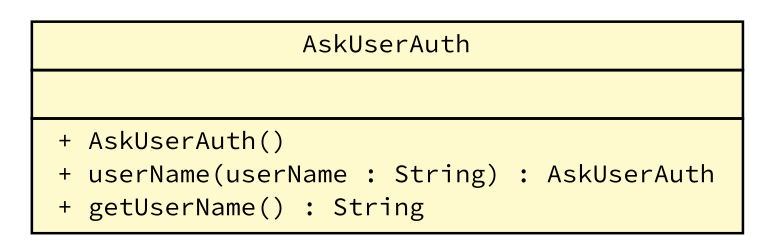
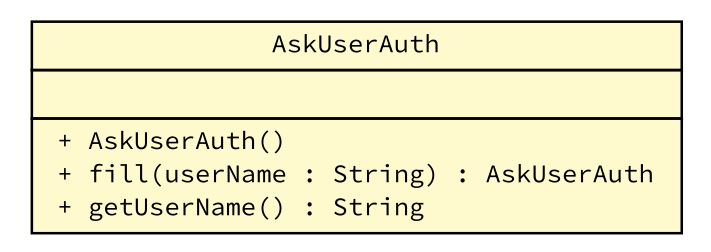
node "AskUserAuth": text "+ userName(userName : String) : AskUserAuth" -> "+ fill(userName : String) : AskUserAuth"
